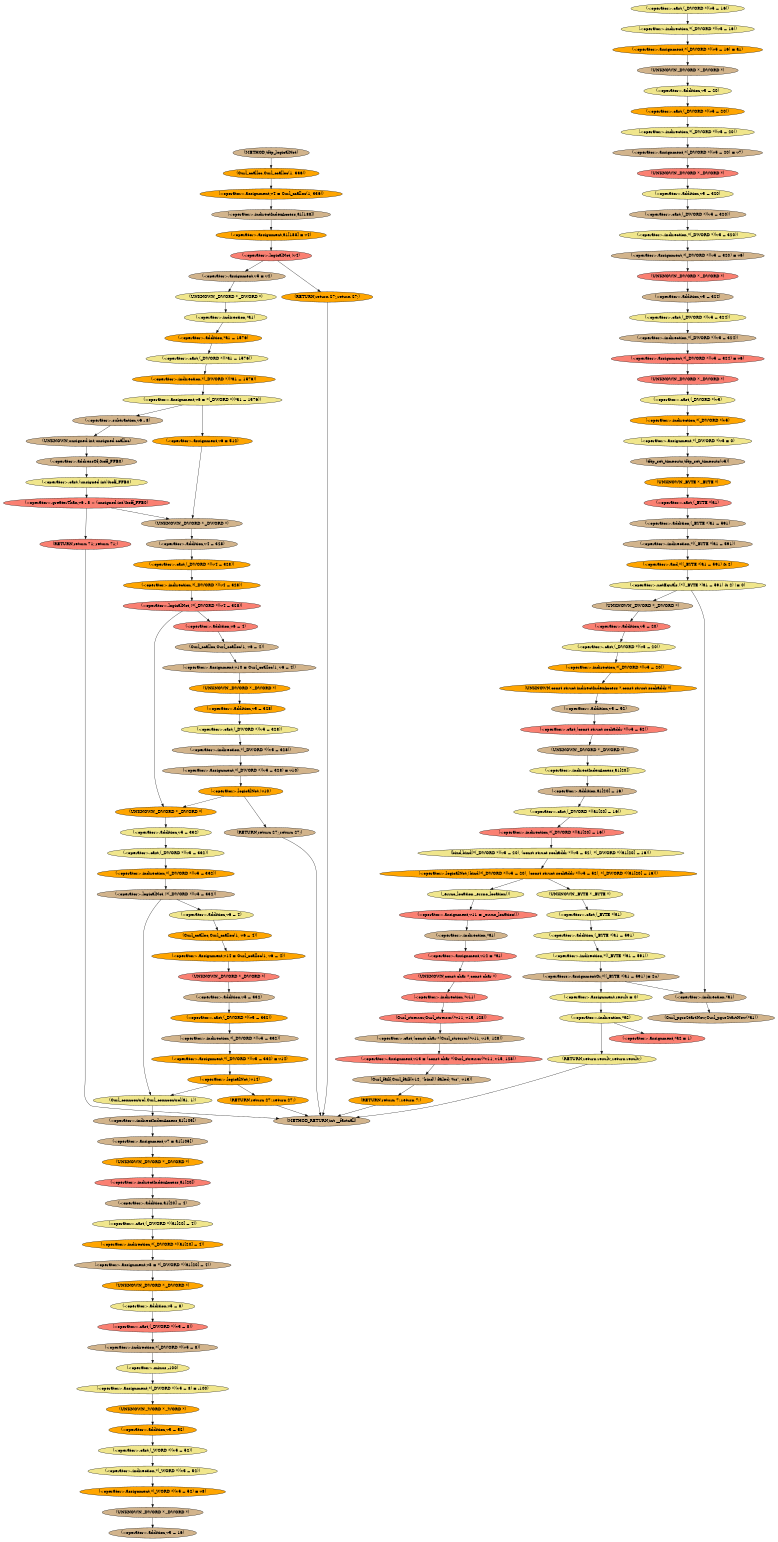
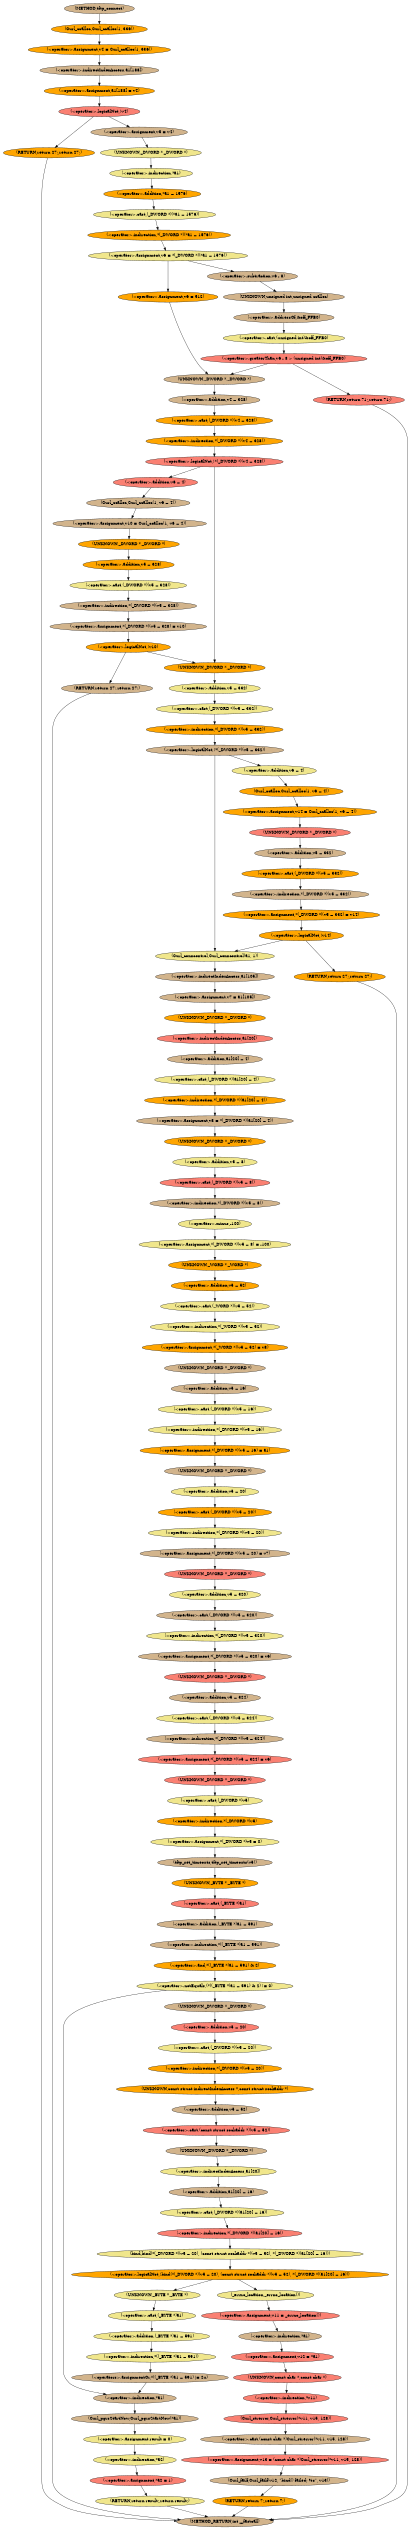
node "(METHOD,tftp_logicalNot)": label "(METHOD,tftp_logicalNot)" -> "(METHOD,tftp_connect)"
edge "(<operators>.assignmentOr,*((_BYTE *)a1 + 591) |= 2u)" -> "(<operator>.assignment,result = 0)": now "(Curl_pgrsStartNow,Curl_pgrsStartNow(*a1))" -> "(<operator>.assignment,result = 0)"
edge "(<operator>.indirection,*a2)" -> "(RETURN,return result;,return result;)": now "(<operator>.assignment,*a2 = 1)" -> "(RETURN,return result;,return result;)"
edge "(<operator>.addition,v5 + 16)" -> "(<operator>.cast,(_DWORD *)(v5 + 16))": added
